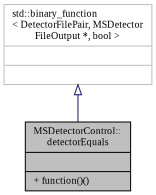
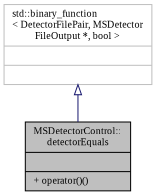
node "MSDetectorControl::": text "+ function()()" -> "+ operator()()"
